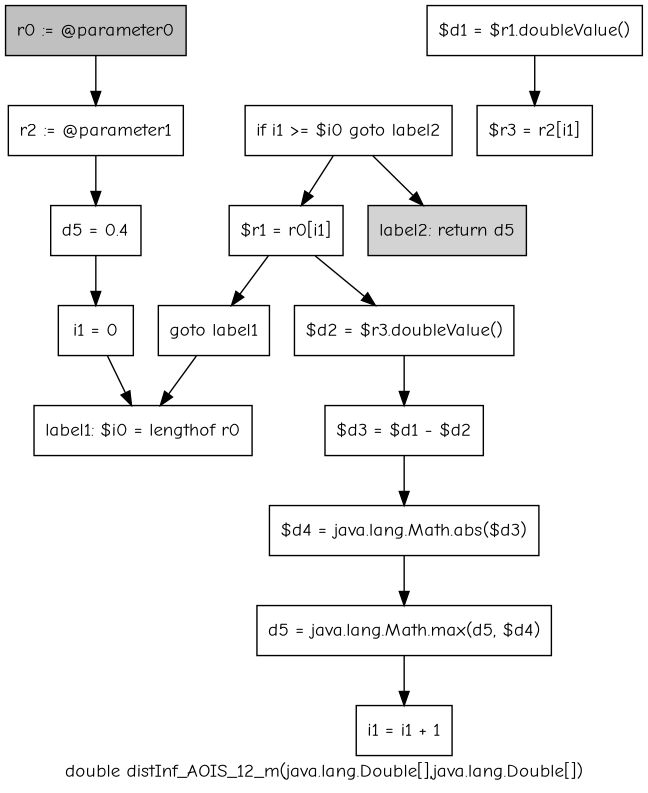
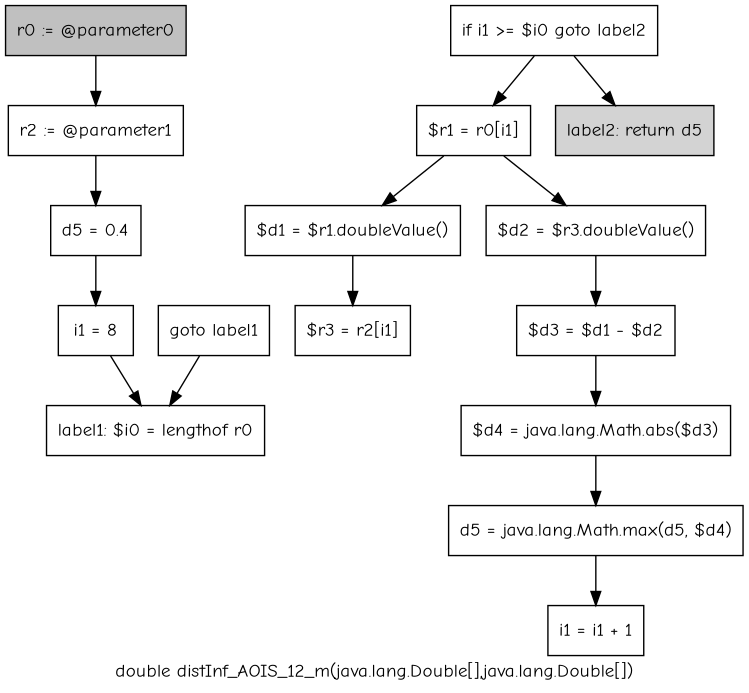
edge "$r1 = r0[i1]" -> "goto label1": now "$r1 = r0[i1]" -> "$d1 = $r1.doubleValue()"
node "i1 = 0": label "i1 = 0" -> "i1 = 8"
